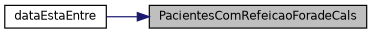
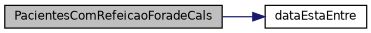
edge "dataEstaEntre" -> "PacientesComRefeicaoForadeCals": reversed
